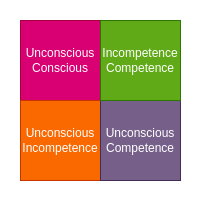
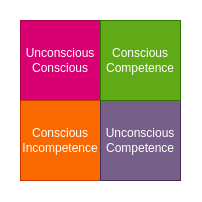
node "Incompetence Competence": label "Incompetence Competence" -> "Conscious Competence"
node "Unconscious Incompetence": label "Unconscious Incompetence" -> "Conscious Incompetence"
